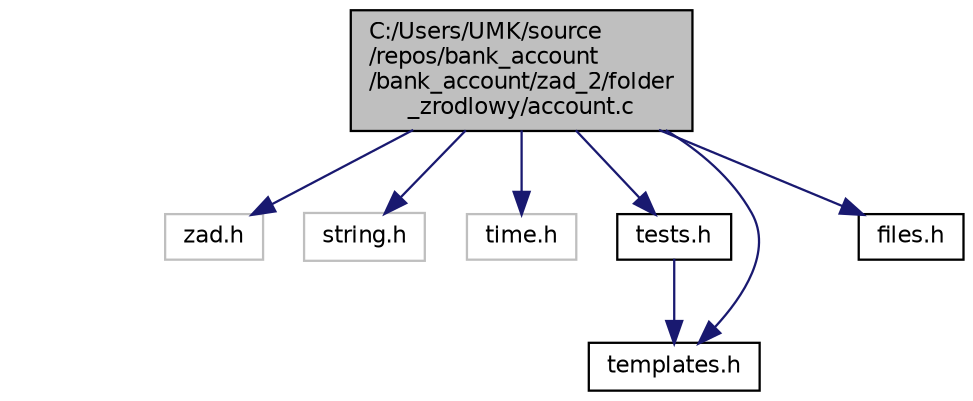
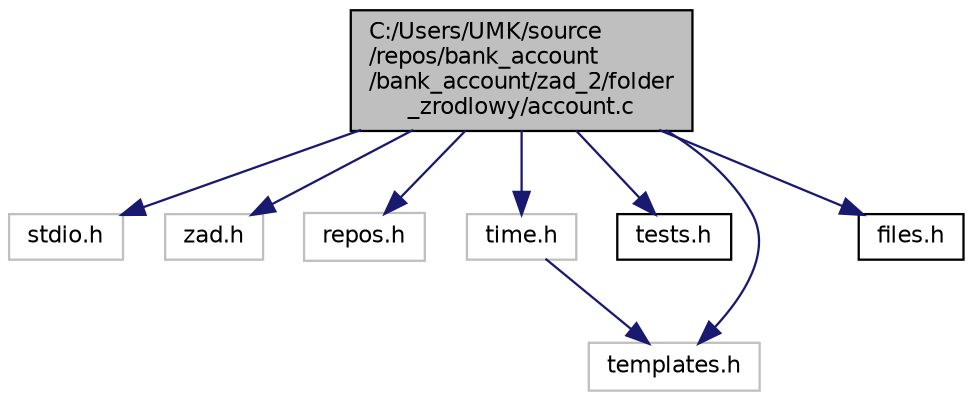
node "stdio.h": added
node "string.h": label "string.h" -> "repos.h"
edge "tests.h" -> "templates.h": now "time.h" -> "templates.h"
node "templates.h": color black -> grey75
